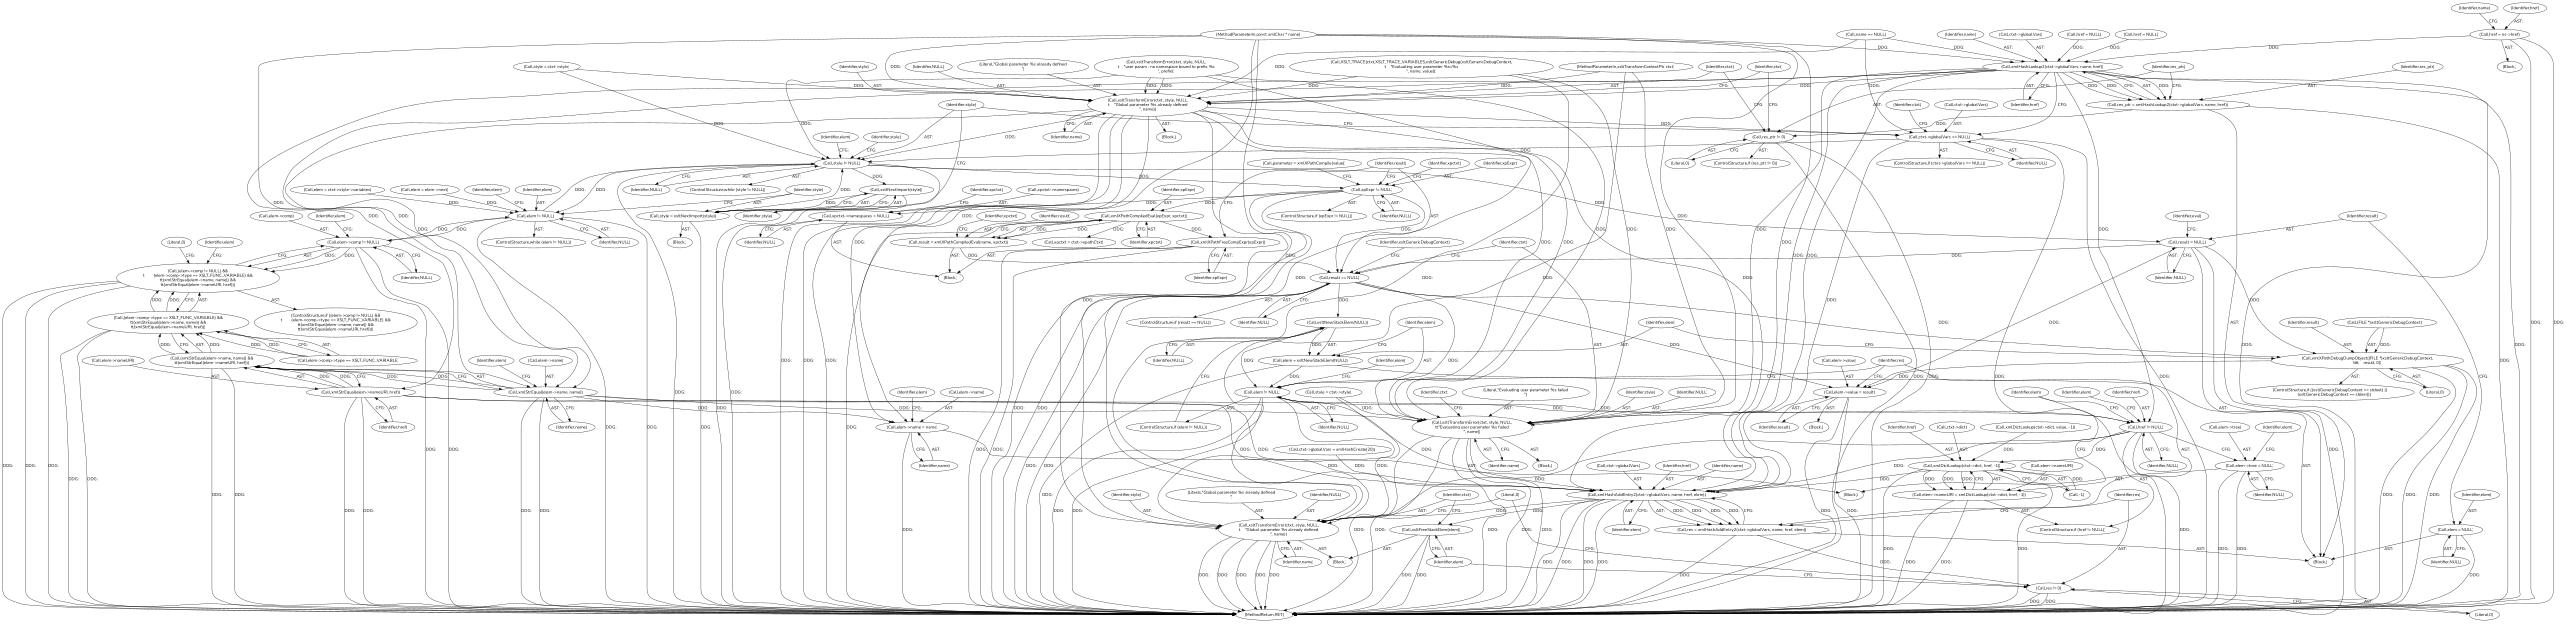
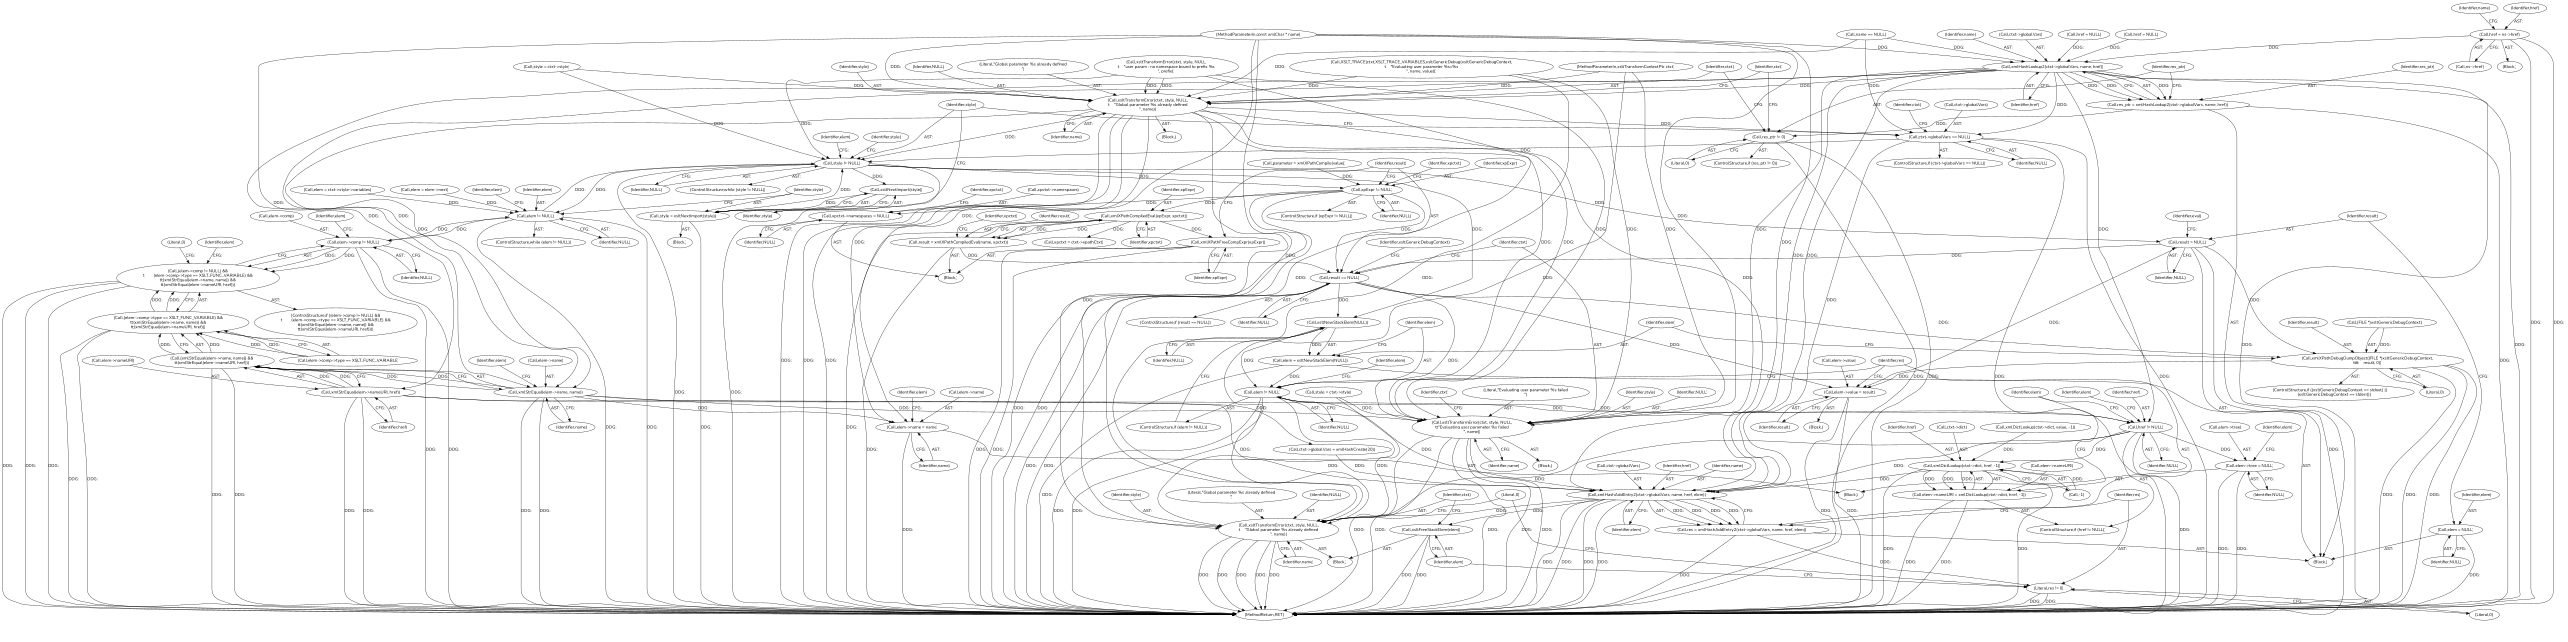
node "(Call,ns->href)": added
edge "(Call,xmlHashLookup2(ctxt->globalVars, name, href))" -> "(Call,ctxt->globalVars == NULL)": label "CFG: " -> "DDG: "
edge "(Call,style != NULL)" -> "(Call,xsltNewStackElem(NULL))": added, label "DDG:"
edge "(Call,parameter = xmlXPathCompile(value))" -> "(Call,xpExpr != NULL)": label "CFG: " -> "DDG: "
edge "(Call,href != NULL)" -> "(Call,elem->tree = NULL)": label "CFG: " -> "DDG: "
edge "(Call,xmlStrEqual(elem->name, name))" -> "(Call,xmlHashAddEntry2(ctxt->globalVars, name, href, elem))": now "(Call,xmlStrEqual(elem->name, name))" -> "(Call,ctxt->globalVars = xmlHashCreate(20))"
edge "(Call,elem->nameURI = xmlDictLookup(ctxt->dict, href, -1))" -> "(Call,xmlDictLookup(ctxt->dict, href, -1))": label "CFG: " -> "AST: "
edge "(Call,xsltNextImport(style))" -> "(MethodReturn,RET)": now "(Call,result = xmlXPathCompiledEval(name, xpctxt))" -> "(MethodReturn,RET)"
node "(Call,res != 0)": label "(Call,res != 0)" -> "(Literal,res != 0)"
